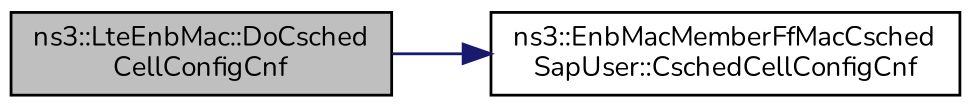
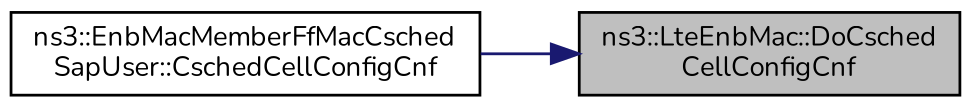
edge "ns3::LteEnbMac::DoCsched CellConfigCnf" -> "ns3::EnbMacMemberFfMacCsched SapUser::CschedCellConfigCnf": reversed
